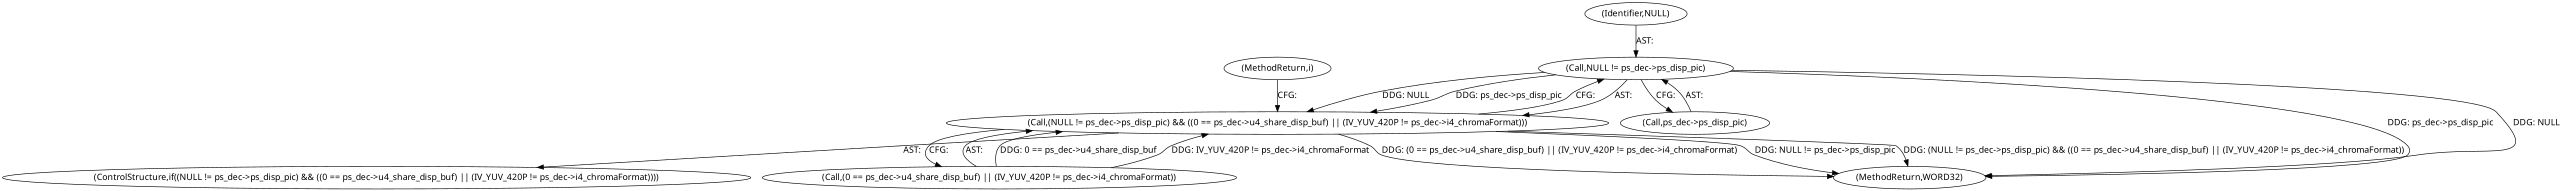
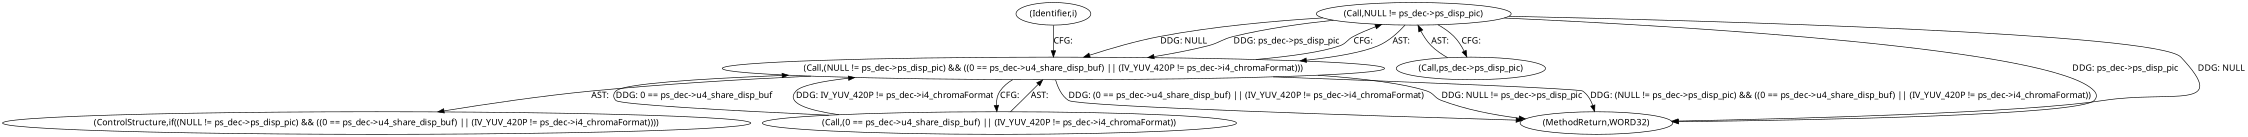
node "(Identifier,NULL)": removed
node "(MethodReturn,i)": label "(MethodReturn,i)" -> "(Identifier,i)"
